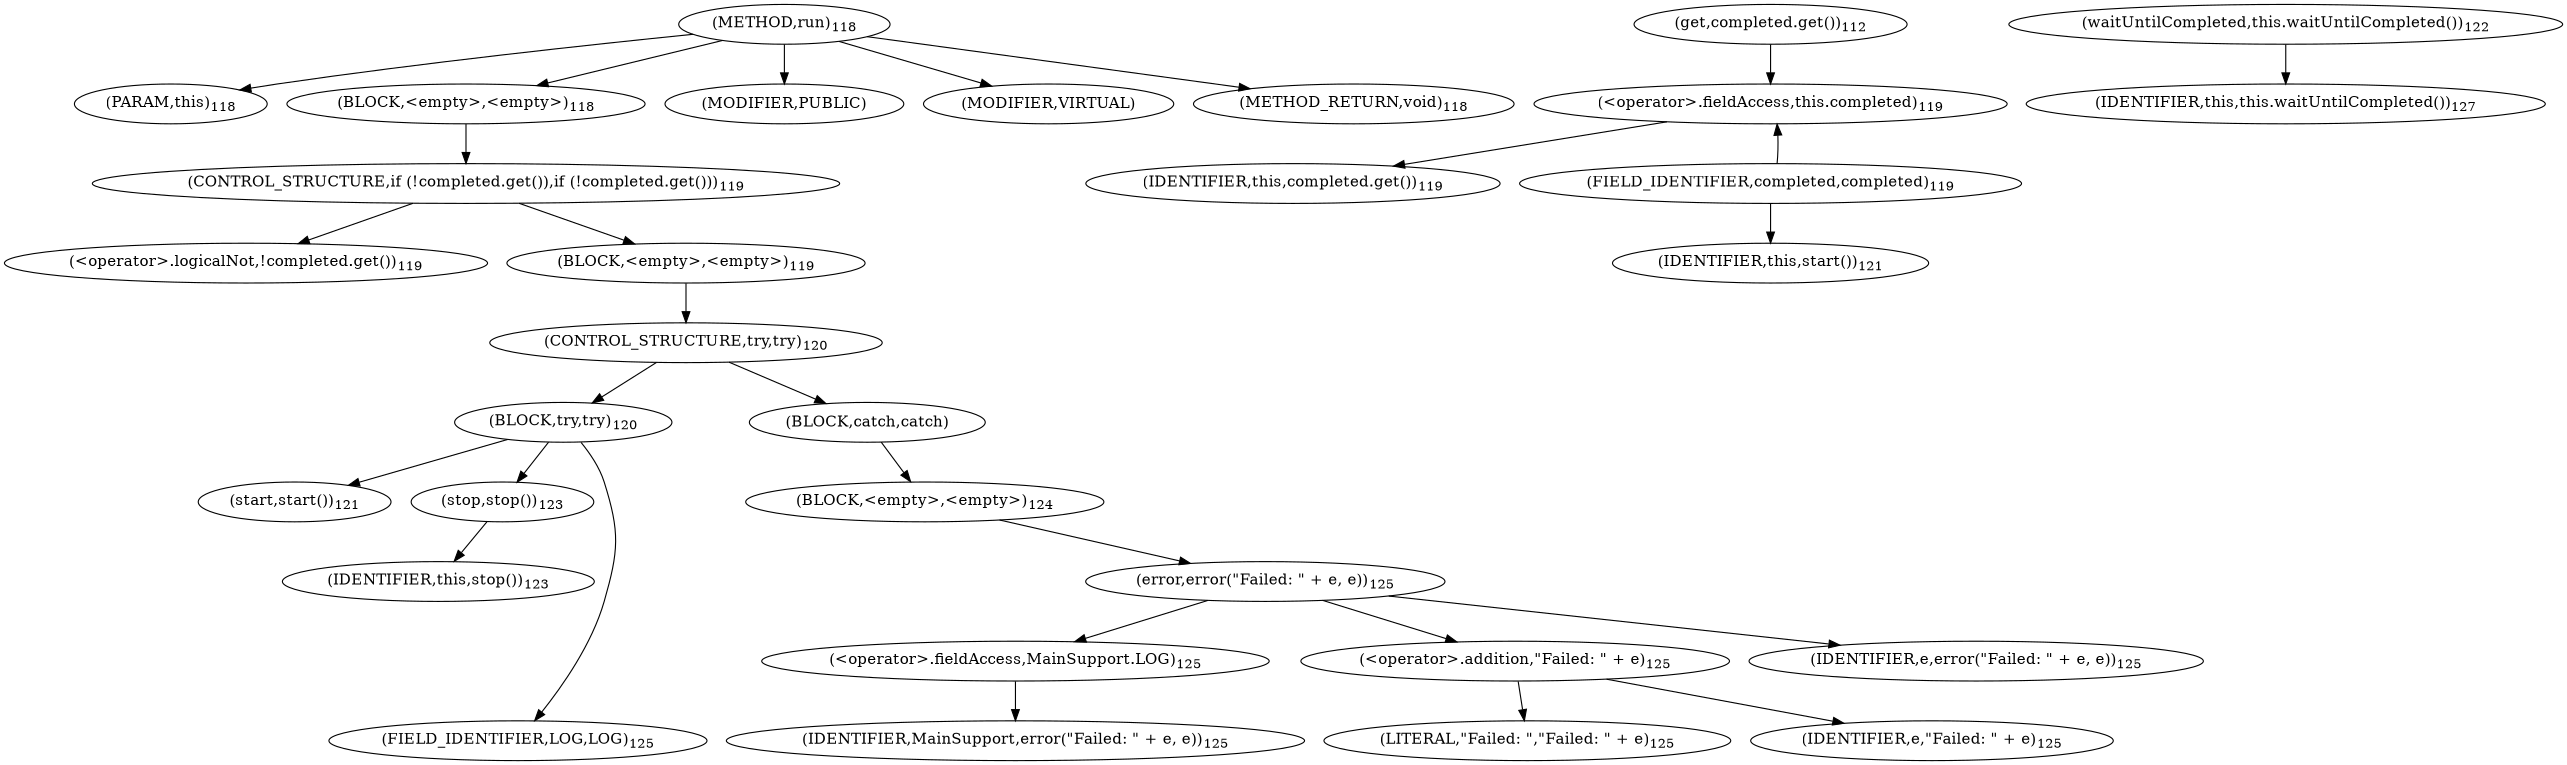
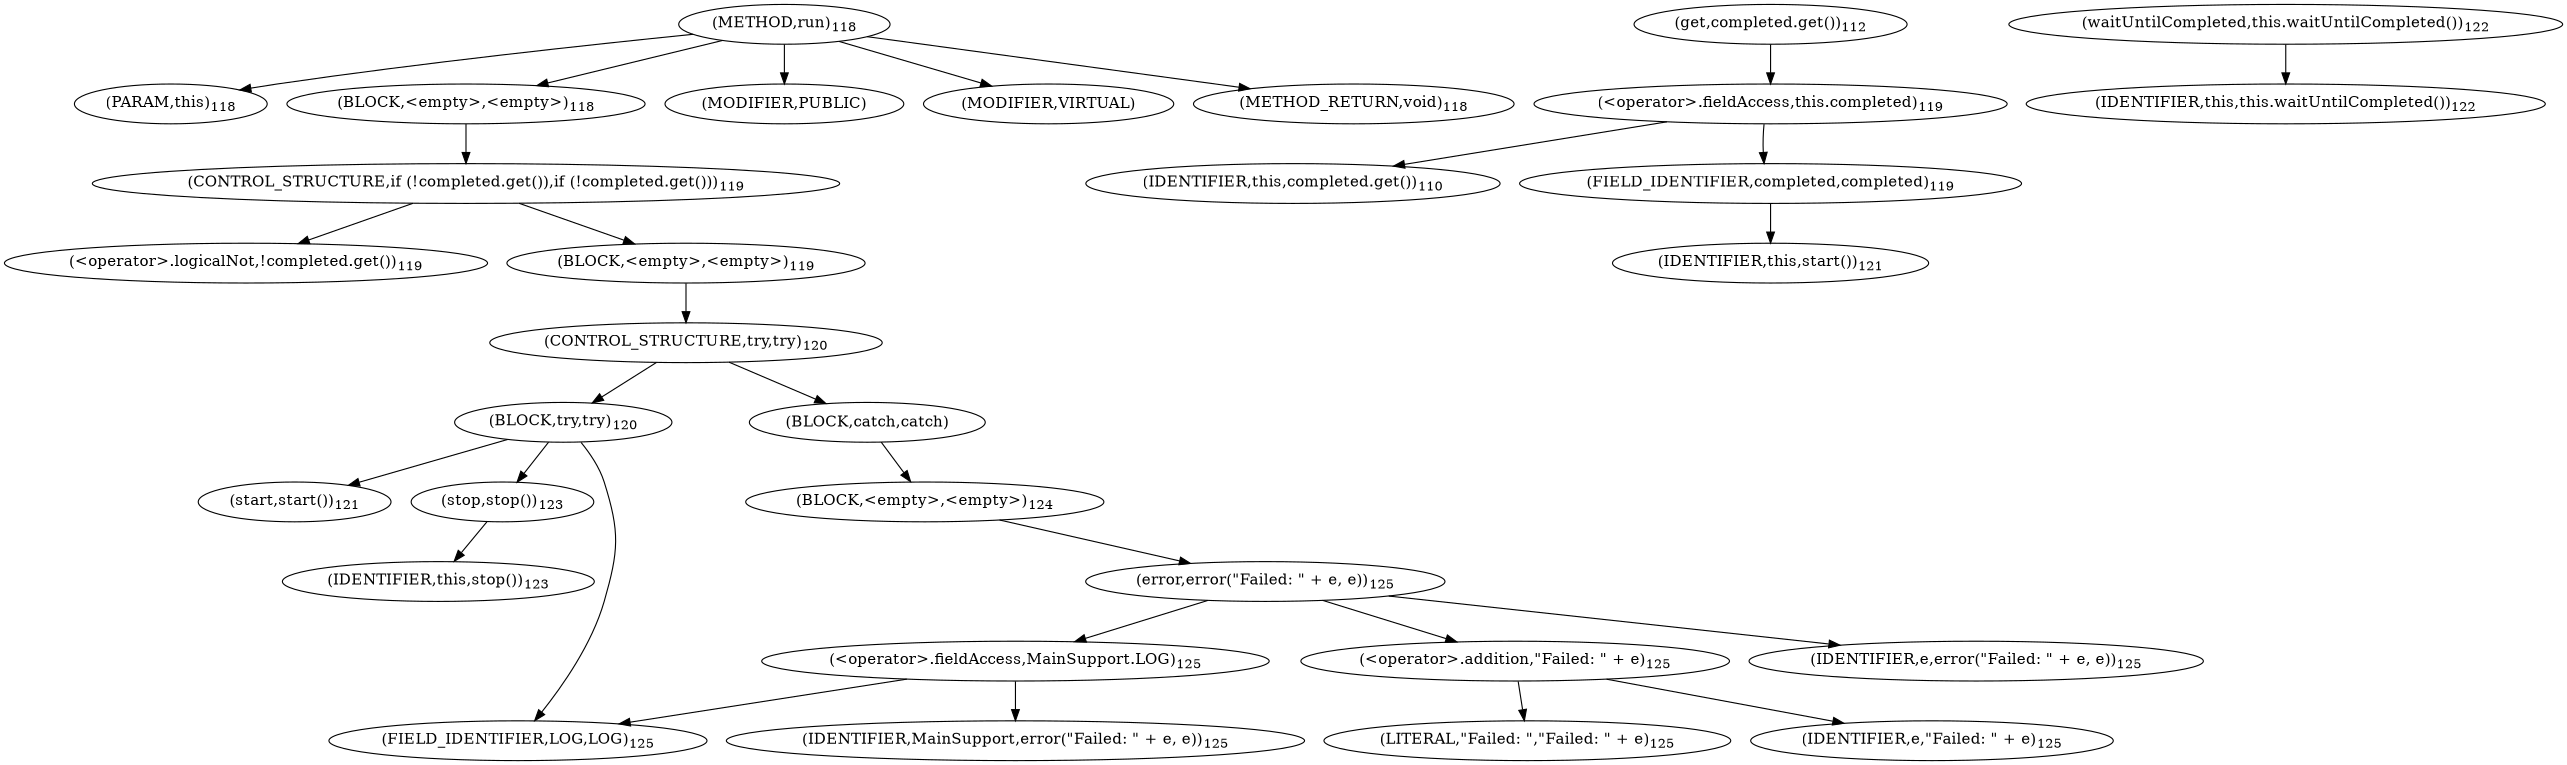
node "(IDENTIFIER,this,this.waitUntilCompleted())": text "127" -> "122"
edge "(FIELD_IDENTIFIER,completed,completed)" -> "(<operator>.fieldAccess,this.completed)": reversed
node "(IDENTIFIER,this,completed.get())": text "119" -> "110"
edge "(<operator>.fieldAccess,MainSupport.LOG)" -> "(FIELD_IDENTIFIER,LOG,LOG)": added
